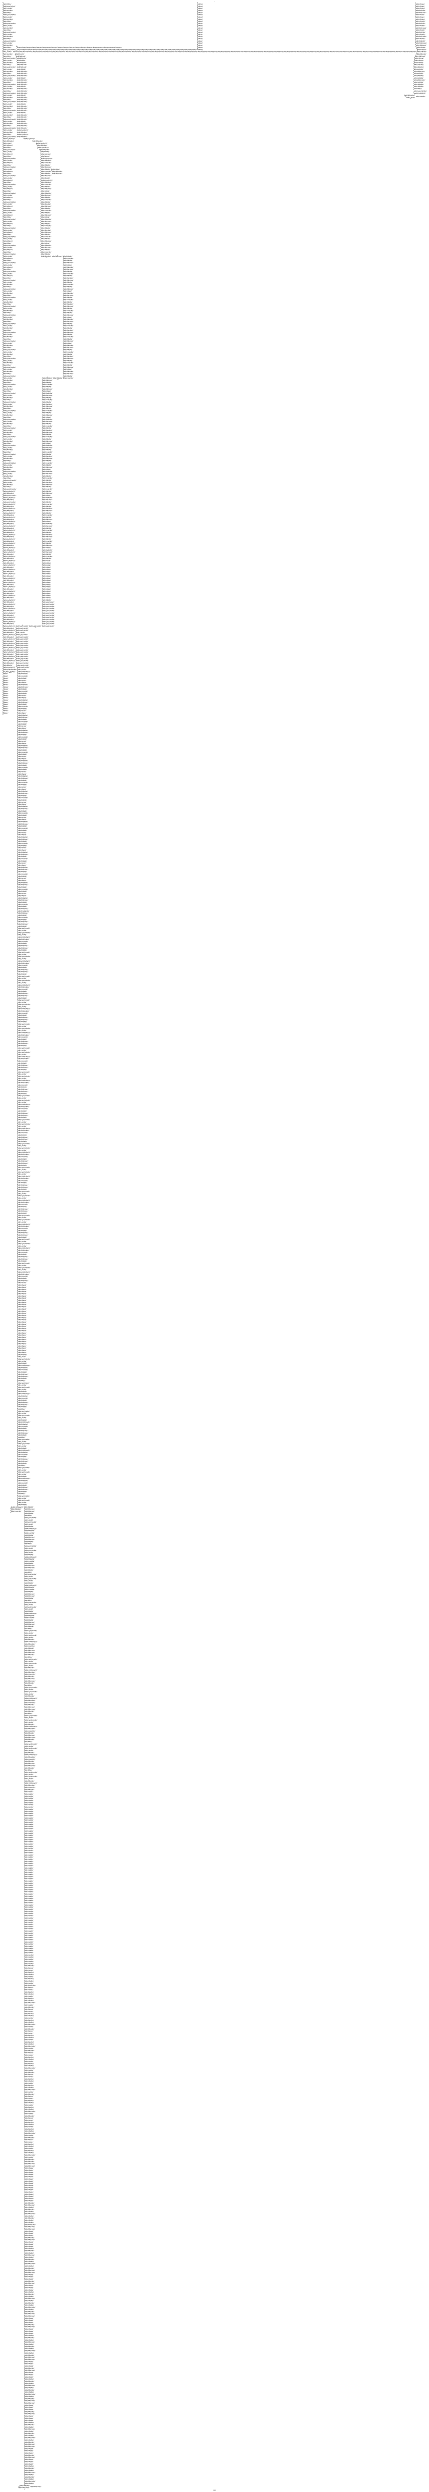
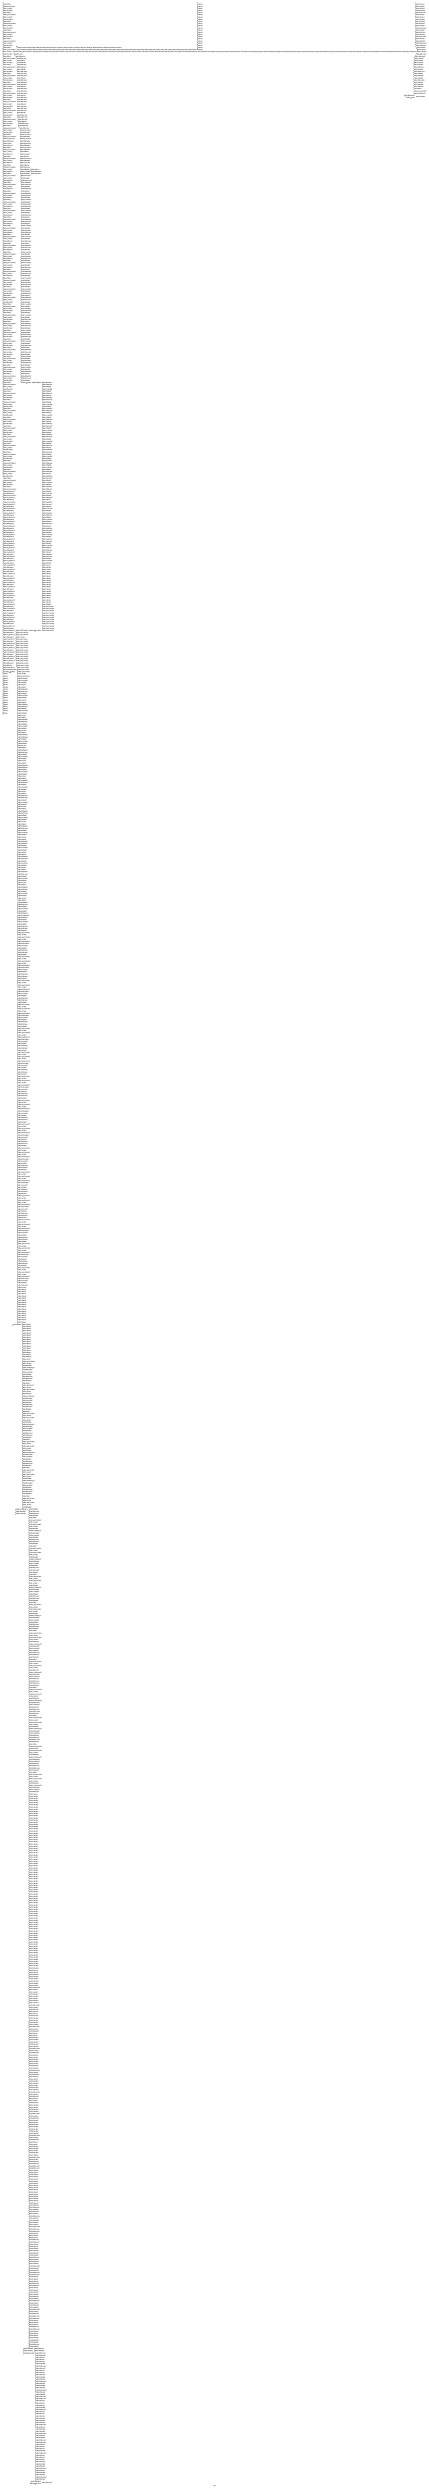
edge "l102" -> "l101": reversed
edge "l596" -> "l597": now "l595" -> "l597"
edge "l1073" -> "l1074": now "l1070" -> "l1074"
